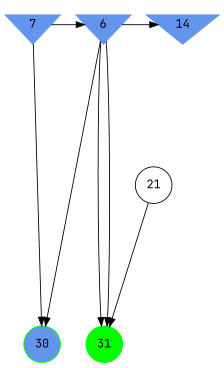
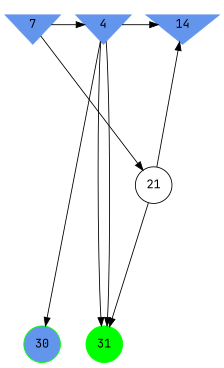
node "6": label "6" -> "4"
edge "21" -> "14": added
edge "7" -> "30": now "7" -> "21"
